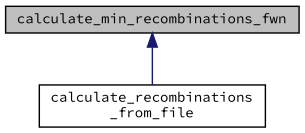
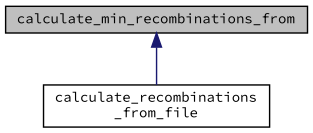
node "calculate_min_recombinations_fwn": label "calculate_min_recombinations_fwn" -> "calculate_min_recombinations_from"
